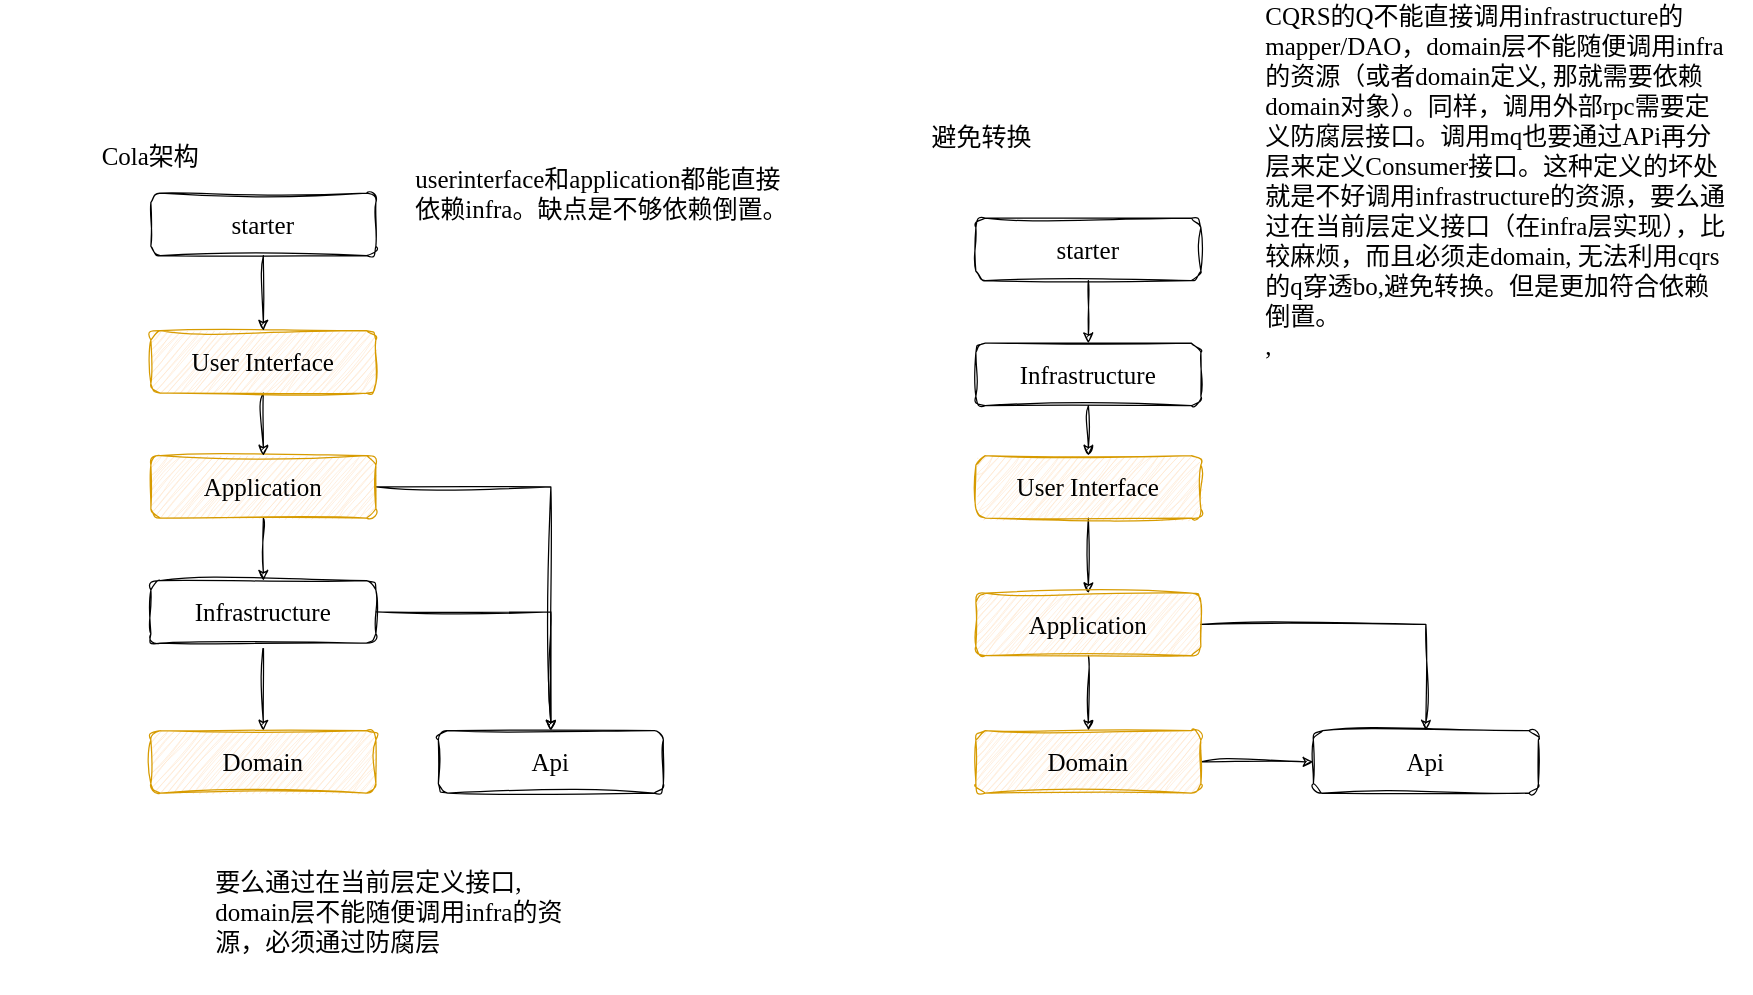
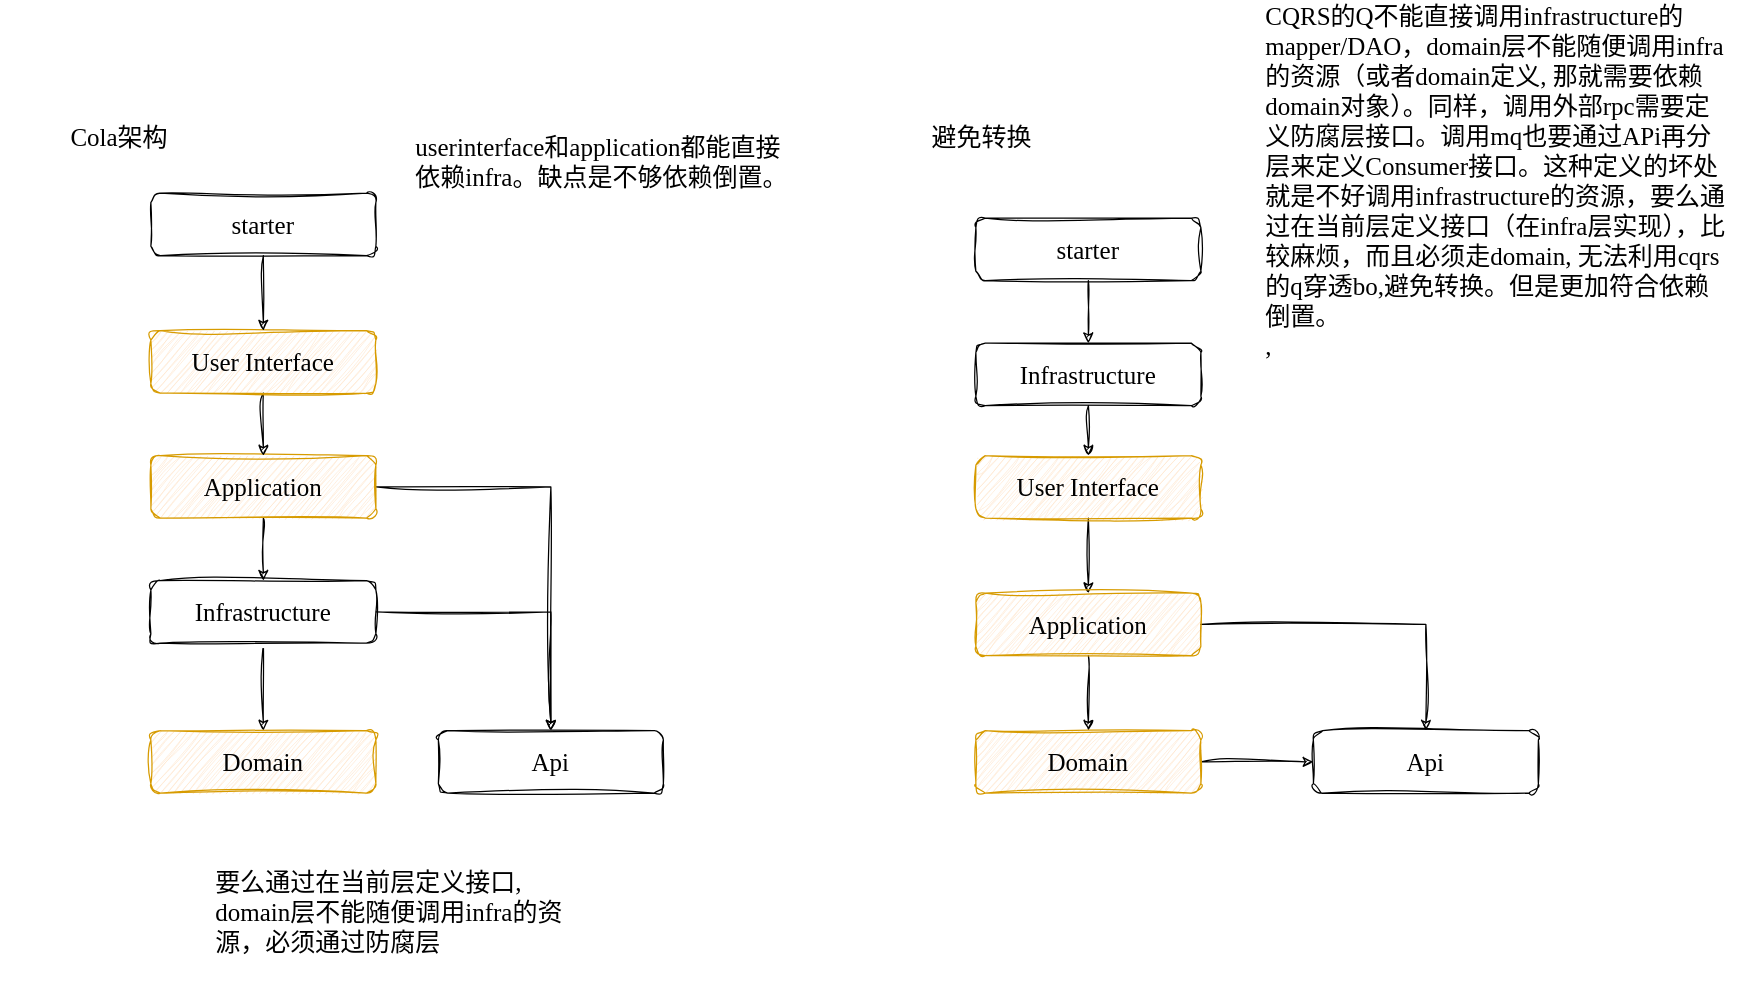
node "Cola架构": moved (151, 156) -> (119, 137)
node "userinterface和application都能直接依赖infra。缺点是不够依赖倒置。": moved (607, 193) -> (607, 162)
